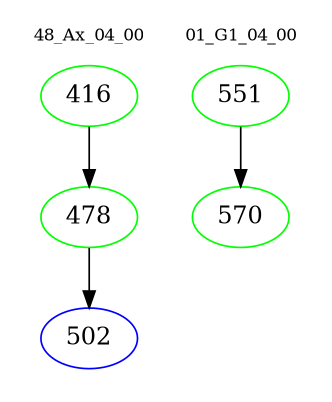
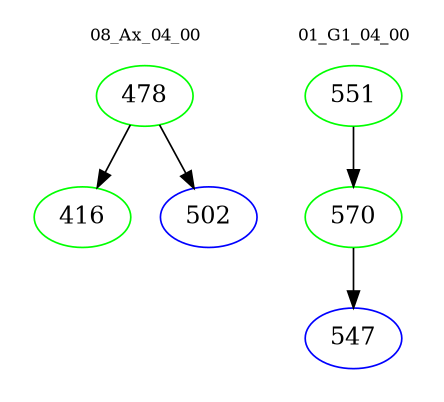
cluster "48_Ax_04_00": label "48_Ax_04_00" -> "08_Ax_04_00"
edge "416" -> "478": reversed
node "547": added
